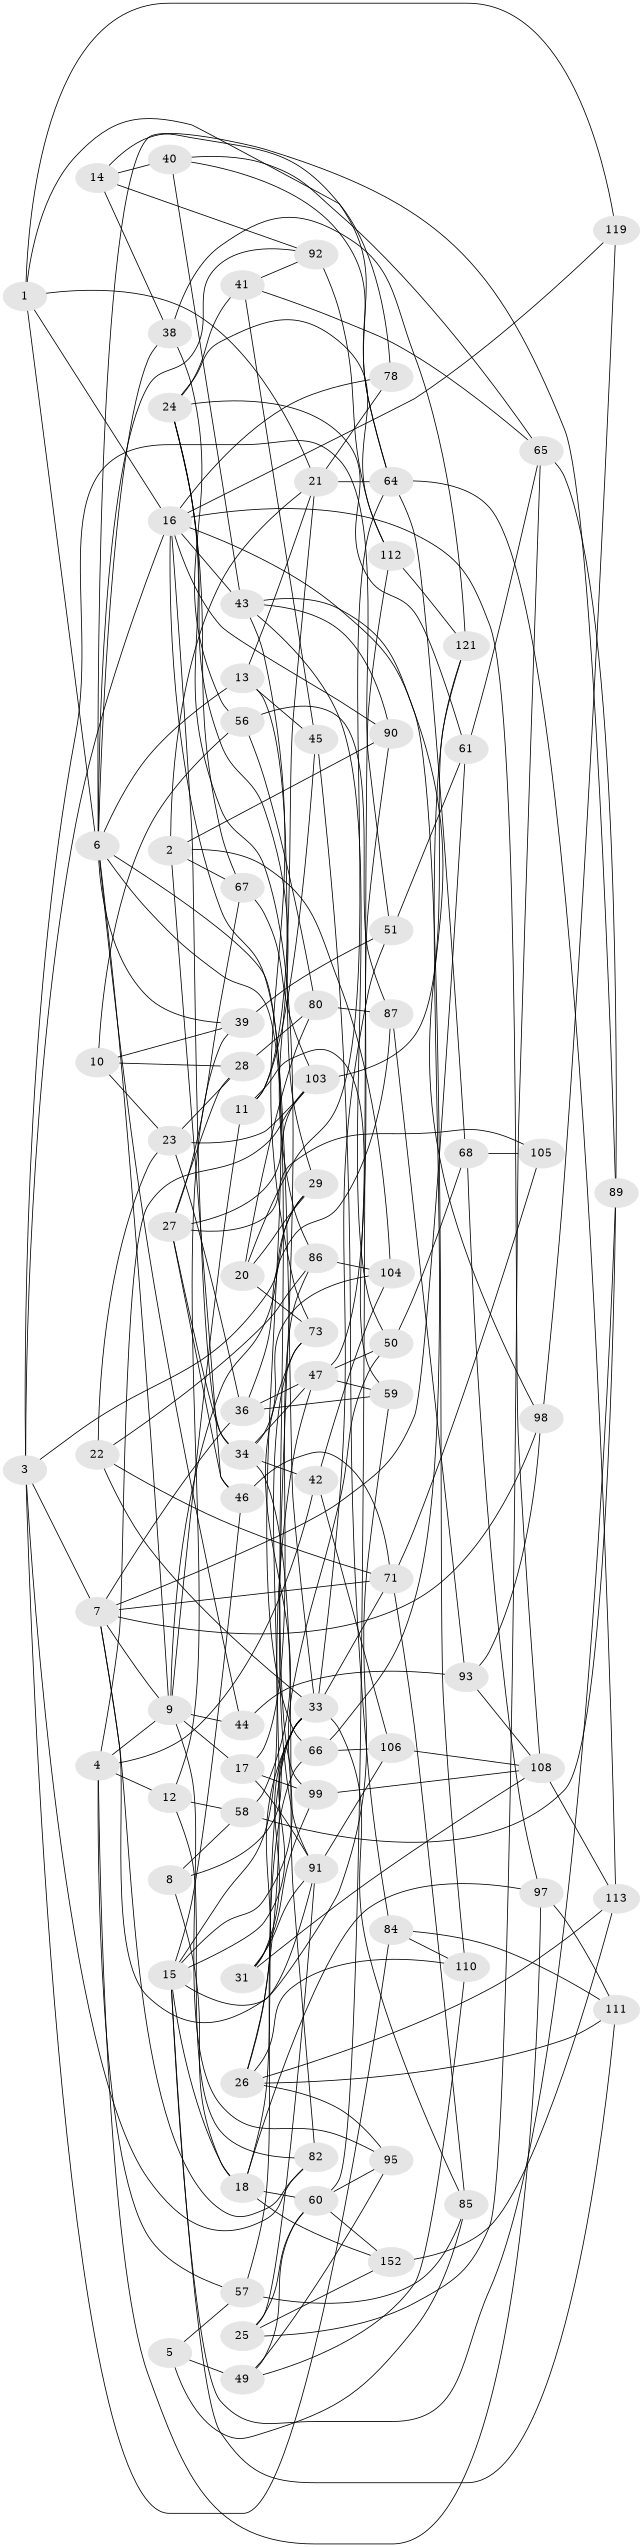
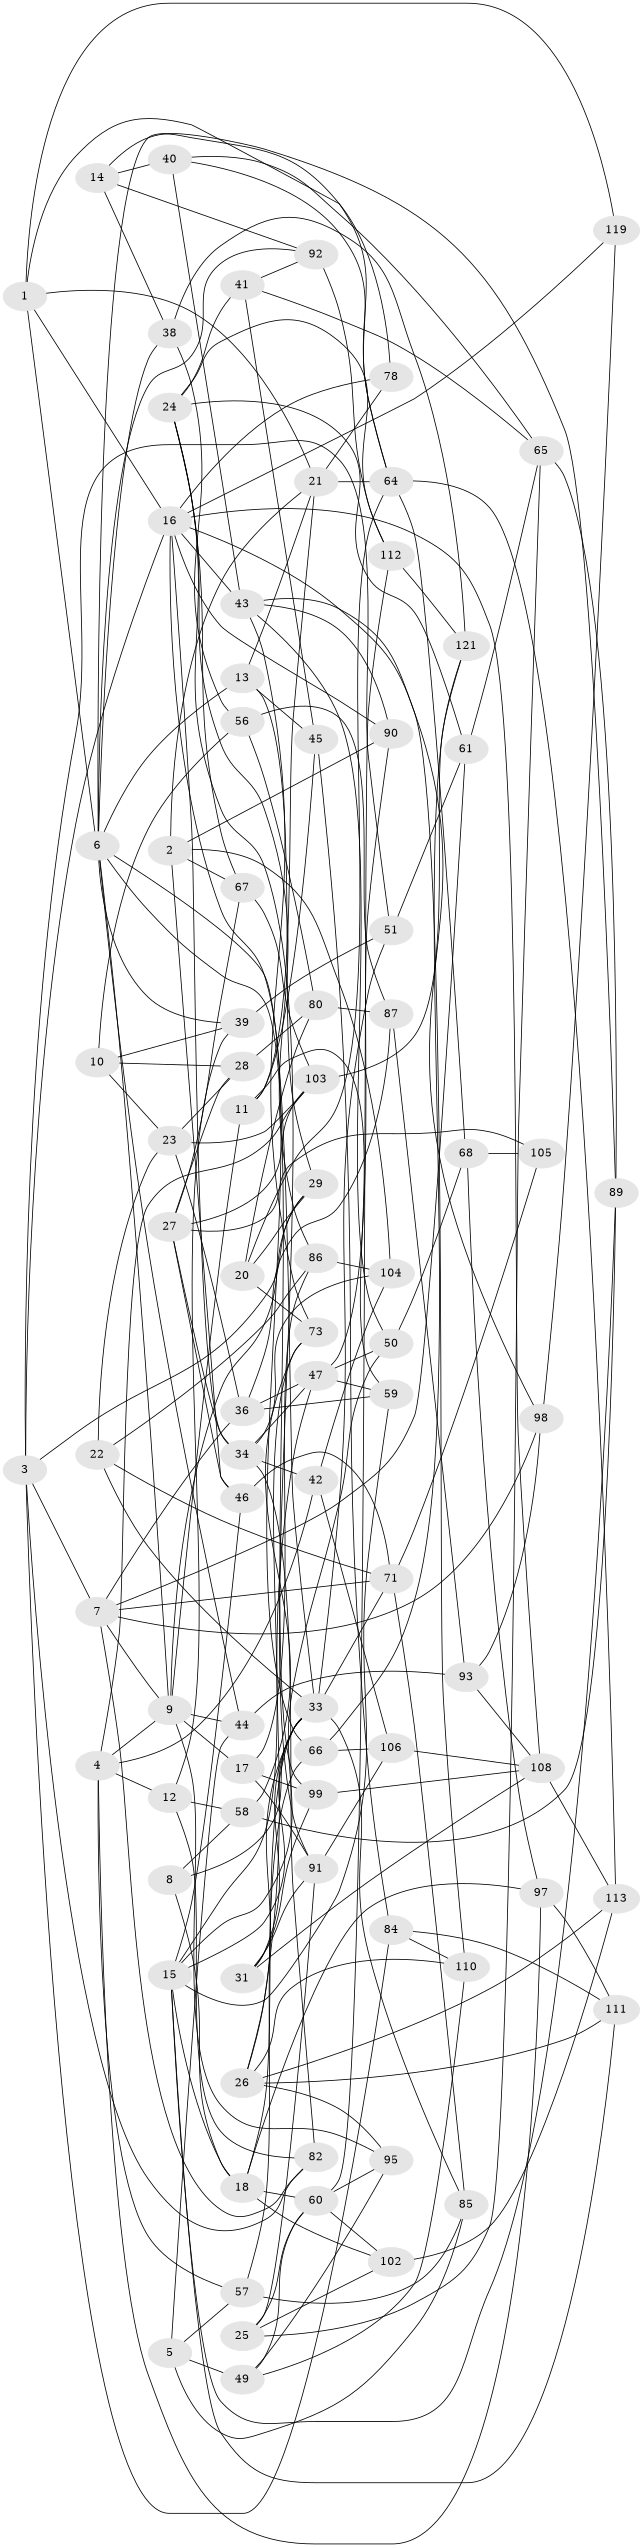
edge "7" -- "91": removed
edge "44" -- "5": added
node "152": label "152" -> "102"
